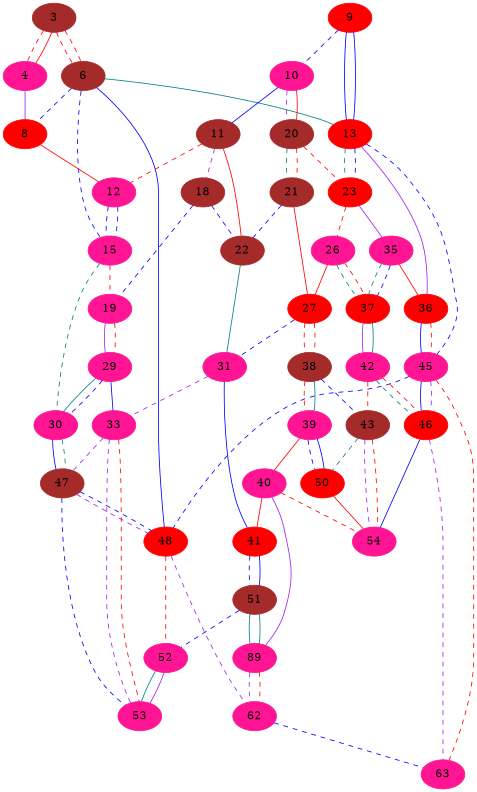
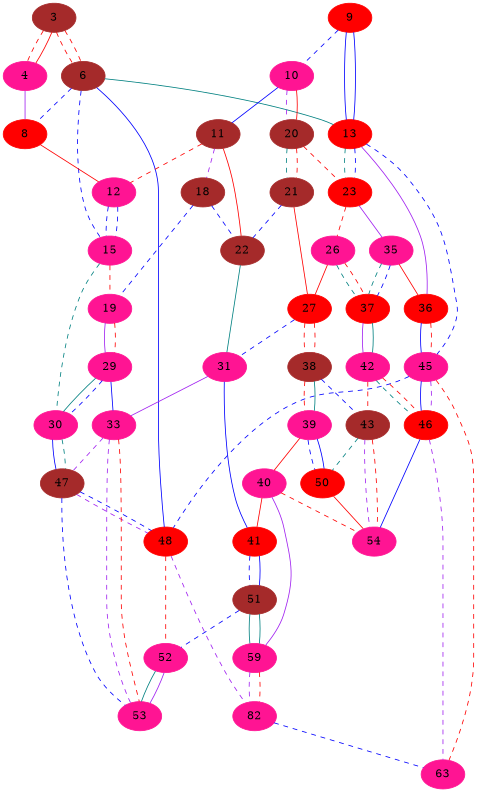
edge "31" -- "33": style dashed -> solid
node "89": label "89" -> "59"
node "62": label "62" -> "82"
